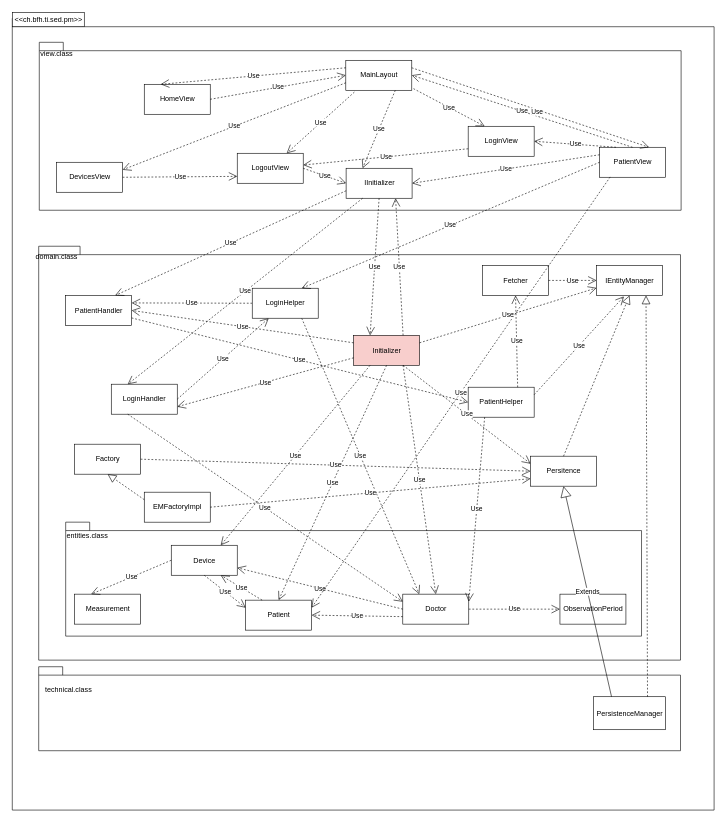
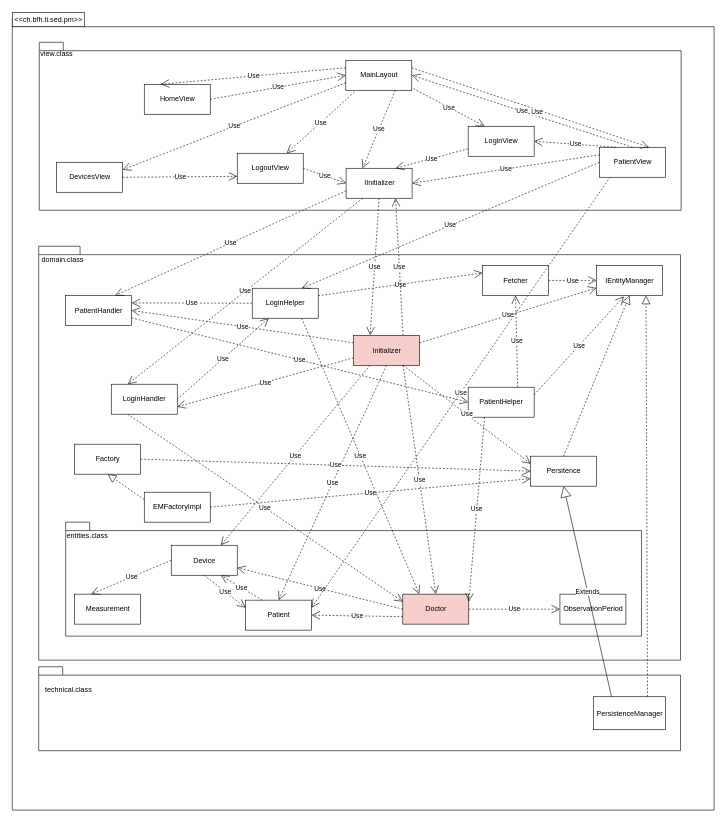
edge "LoginView" -> "LogoutView": now "LoginView" -> "IInitializer"
node "domain.class": moved (57, 257) -> (63, 260)
edge "LoginHelper" -> "Fetcher": added, label "Use"
node "Doctor": fillcolor #ffffff -> #f8cecc
